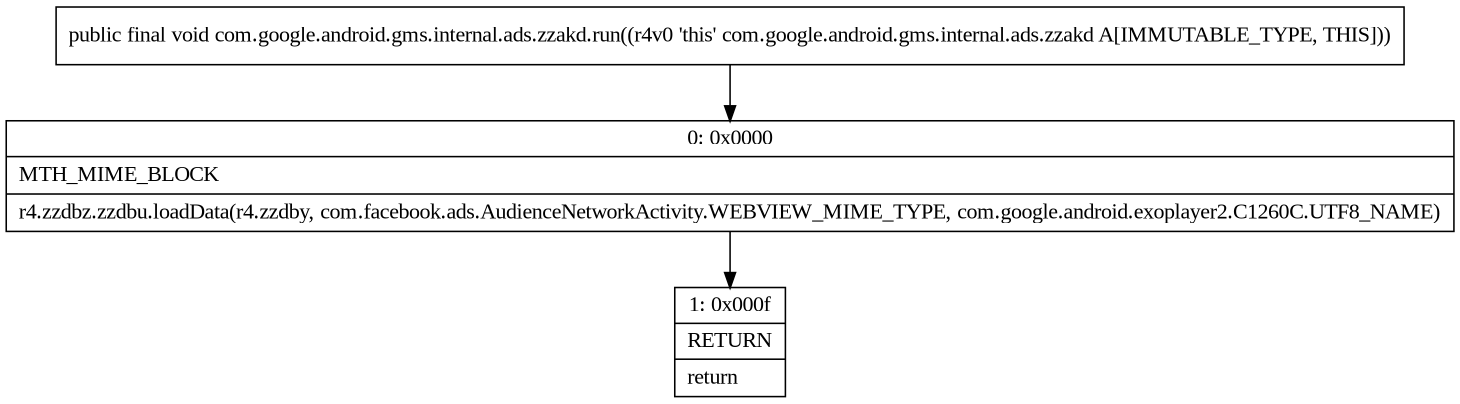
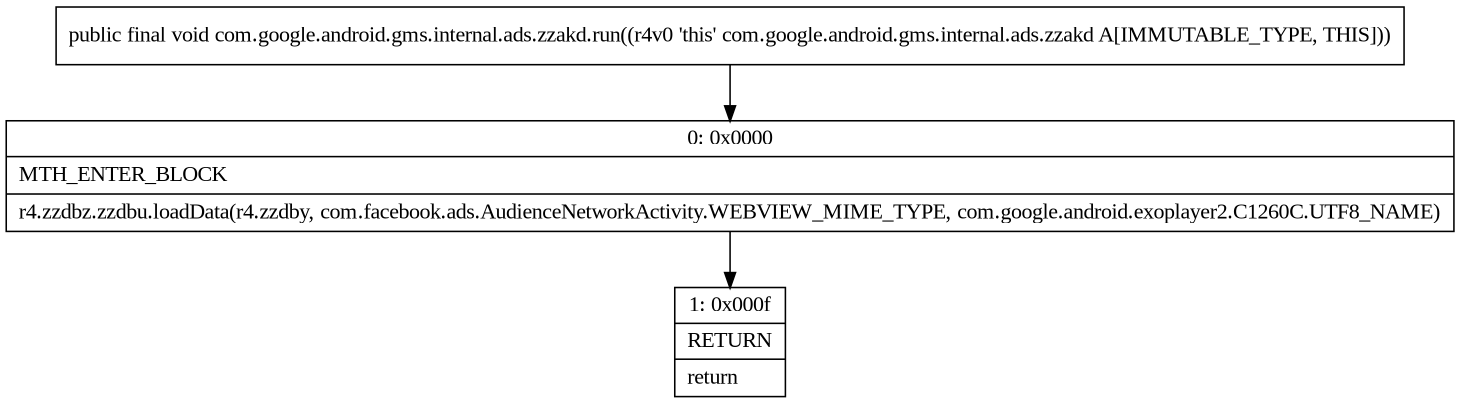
node "0: 0x0000": text "MTH_MIME_BLOCK" -> "MTH_ENTER_BLOCK"
